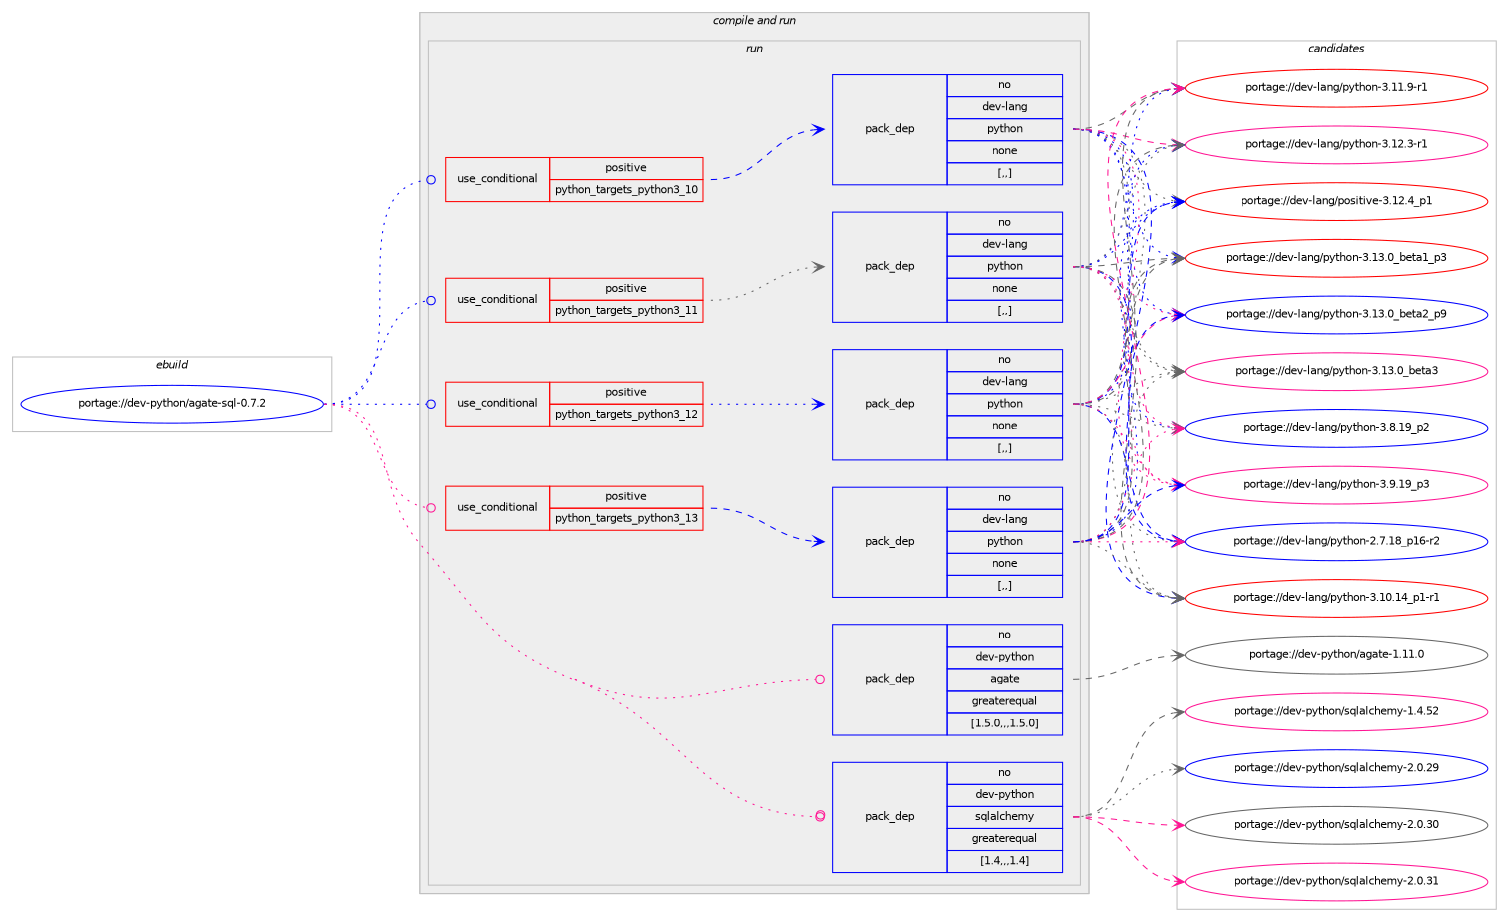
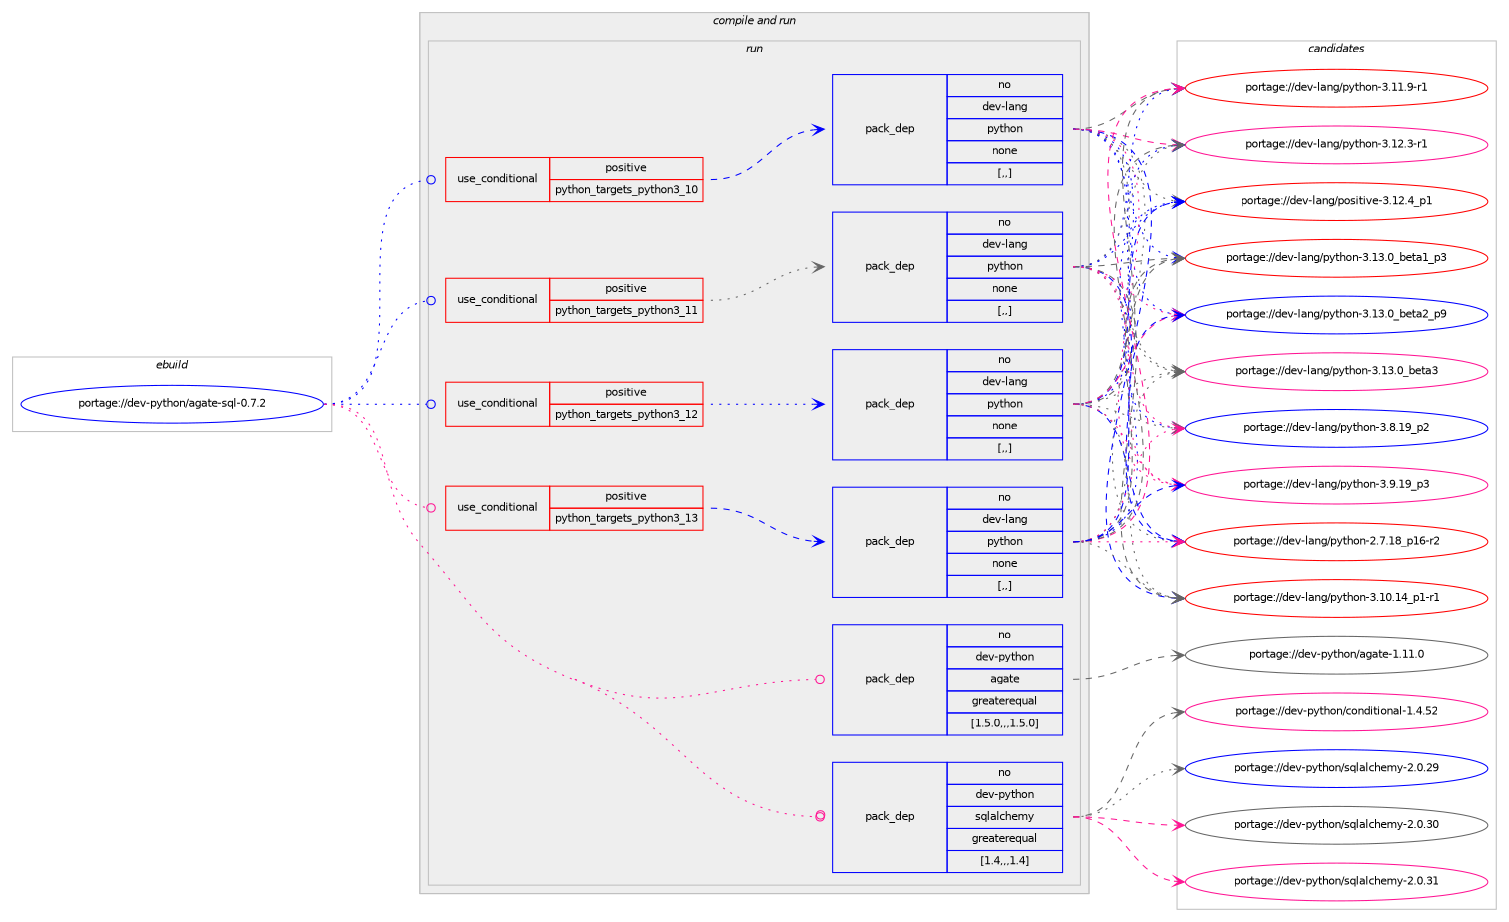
node "portage://dev-lang/python-2.7.18_p16-r2": color blue -> red
node "portage://dev-python/sqlalchemy-1.4.52": label "portage://dev-python/sqlalchemy-1.4.52" -> "portage://dev-python/conditional-1.4.52"
